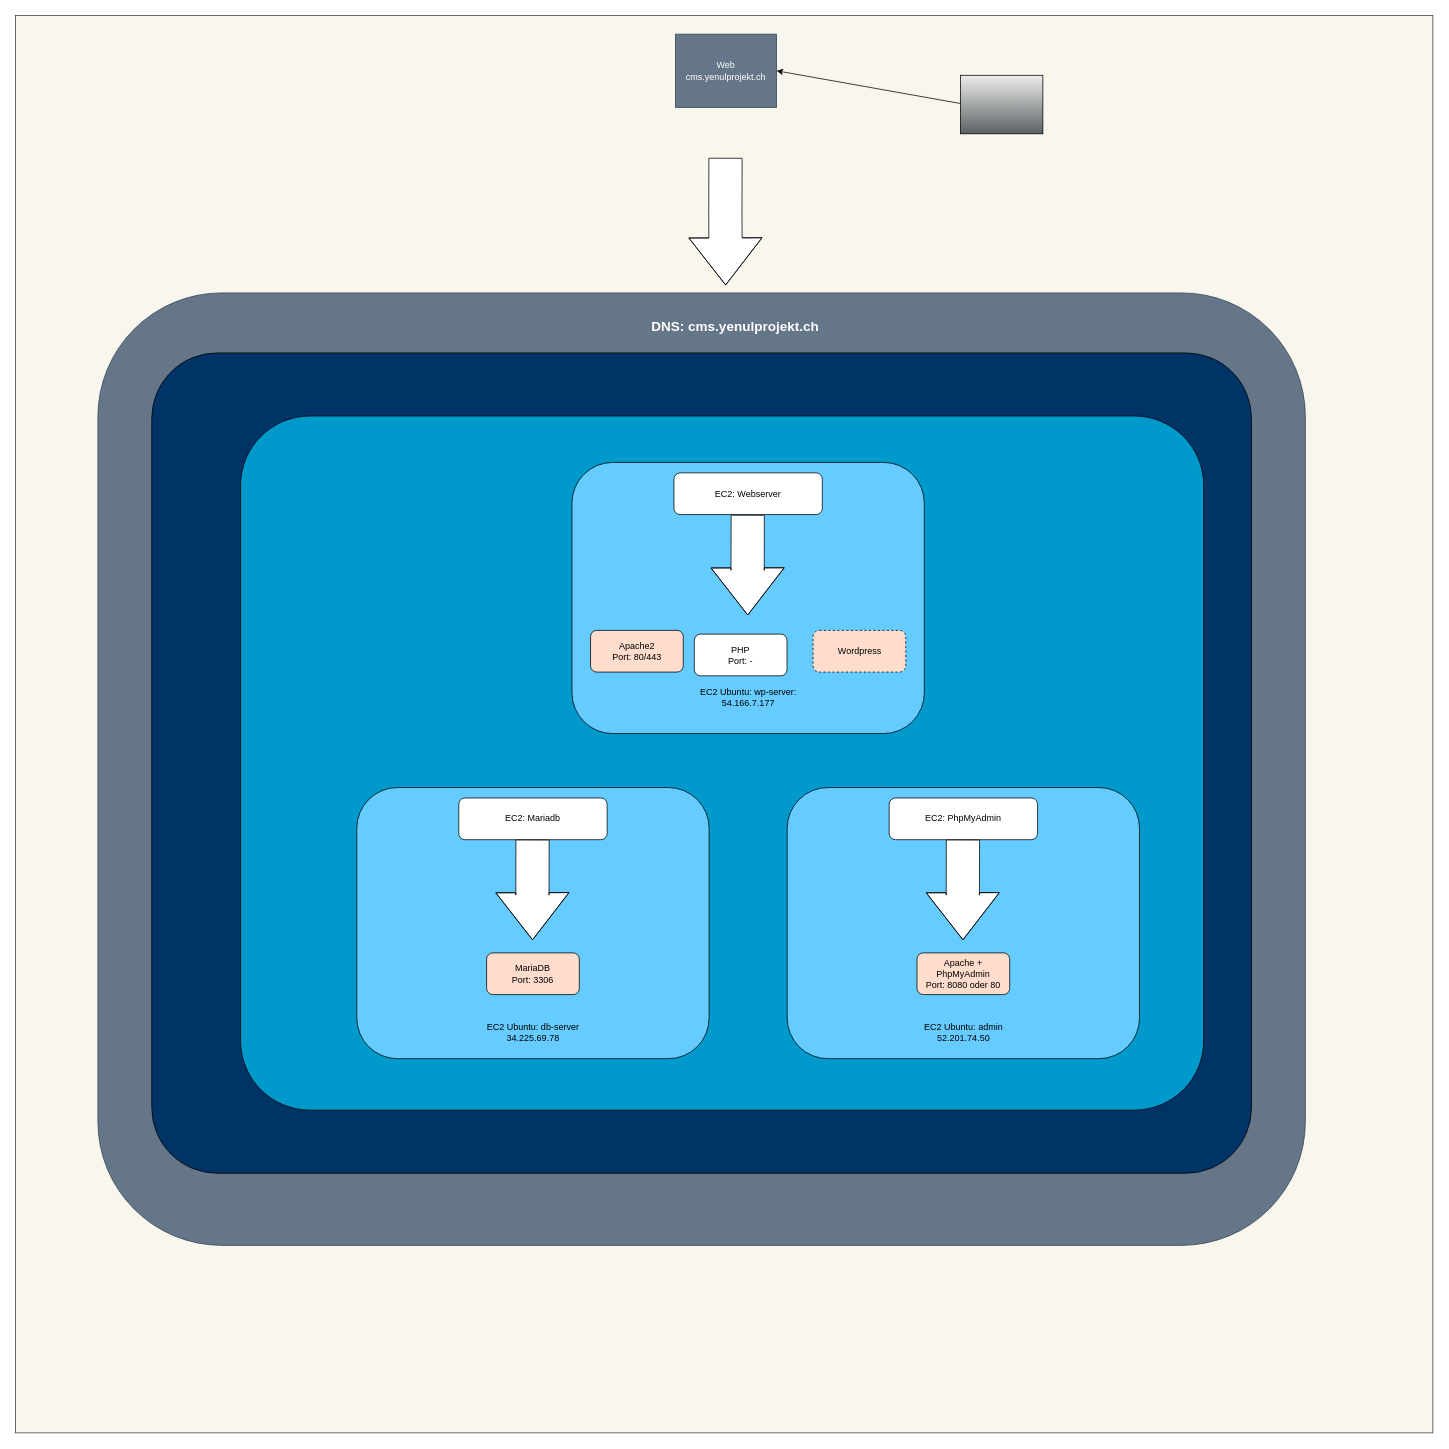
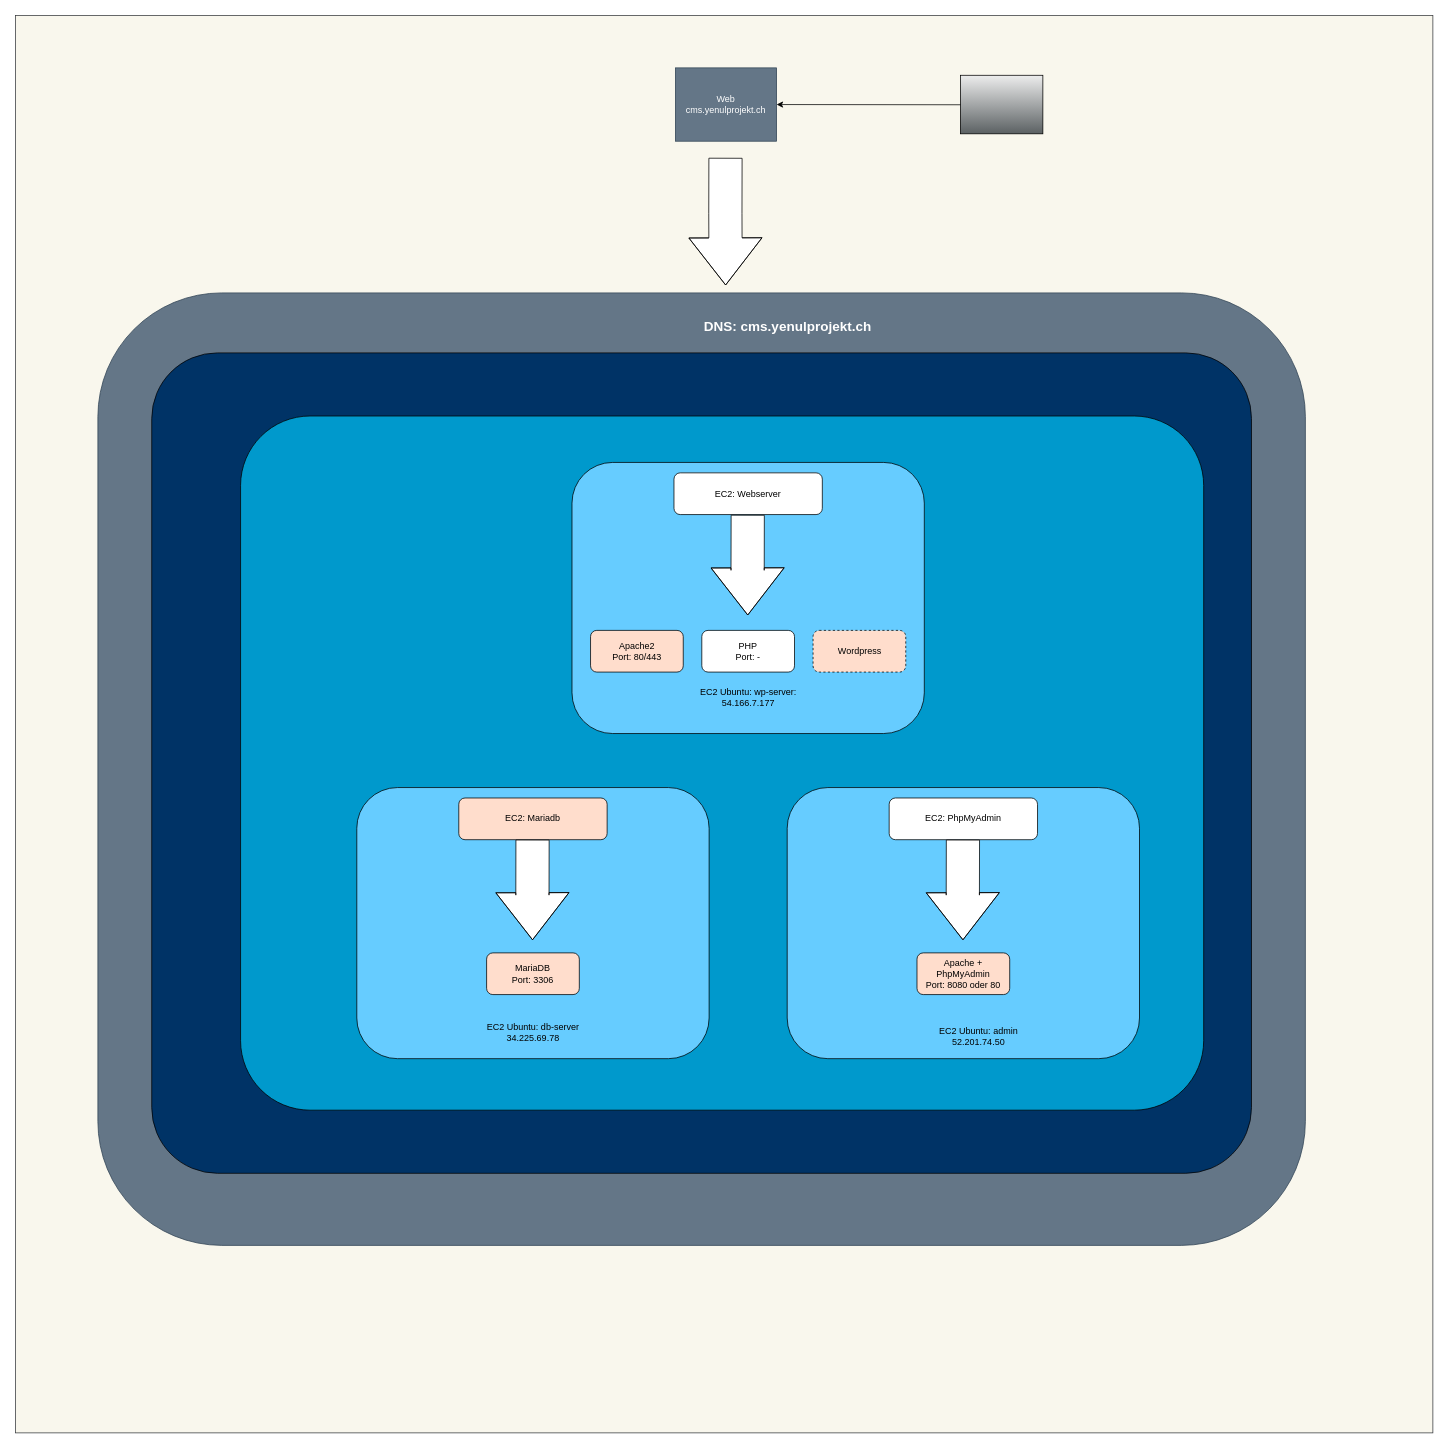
node "Web cms.yenulprojekt.ch": moved (726, 71) -> (726, 105)
node "DNS: cms.yenulprojekt.ch": moved (735, 327) -> (788, 327)
node "PHP Port: -": moved (741, 655) -> (748, 651)
node "EC2: Mariadb": fillcolor #ffffff -> #ffddcc
node "EC2 Ubuntu: admin 52.201.74.50": moved (963, 1033) -> (978, 1036)
